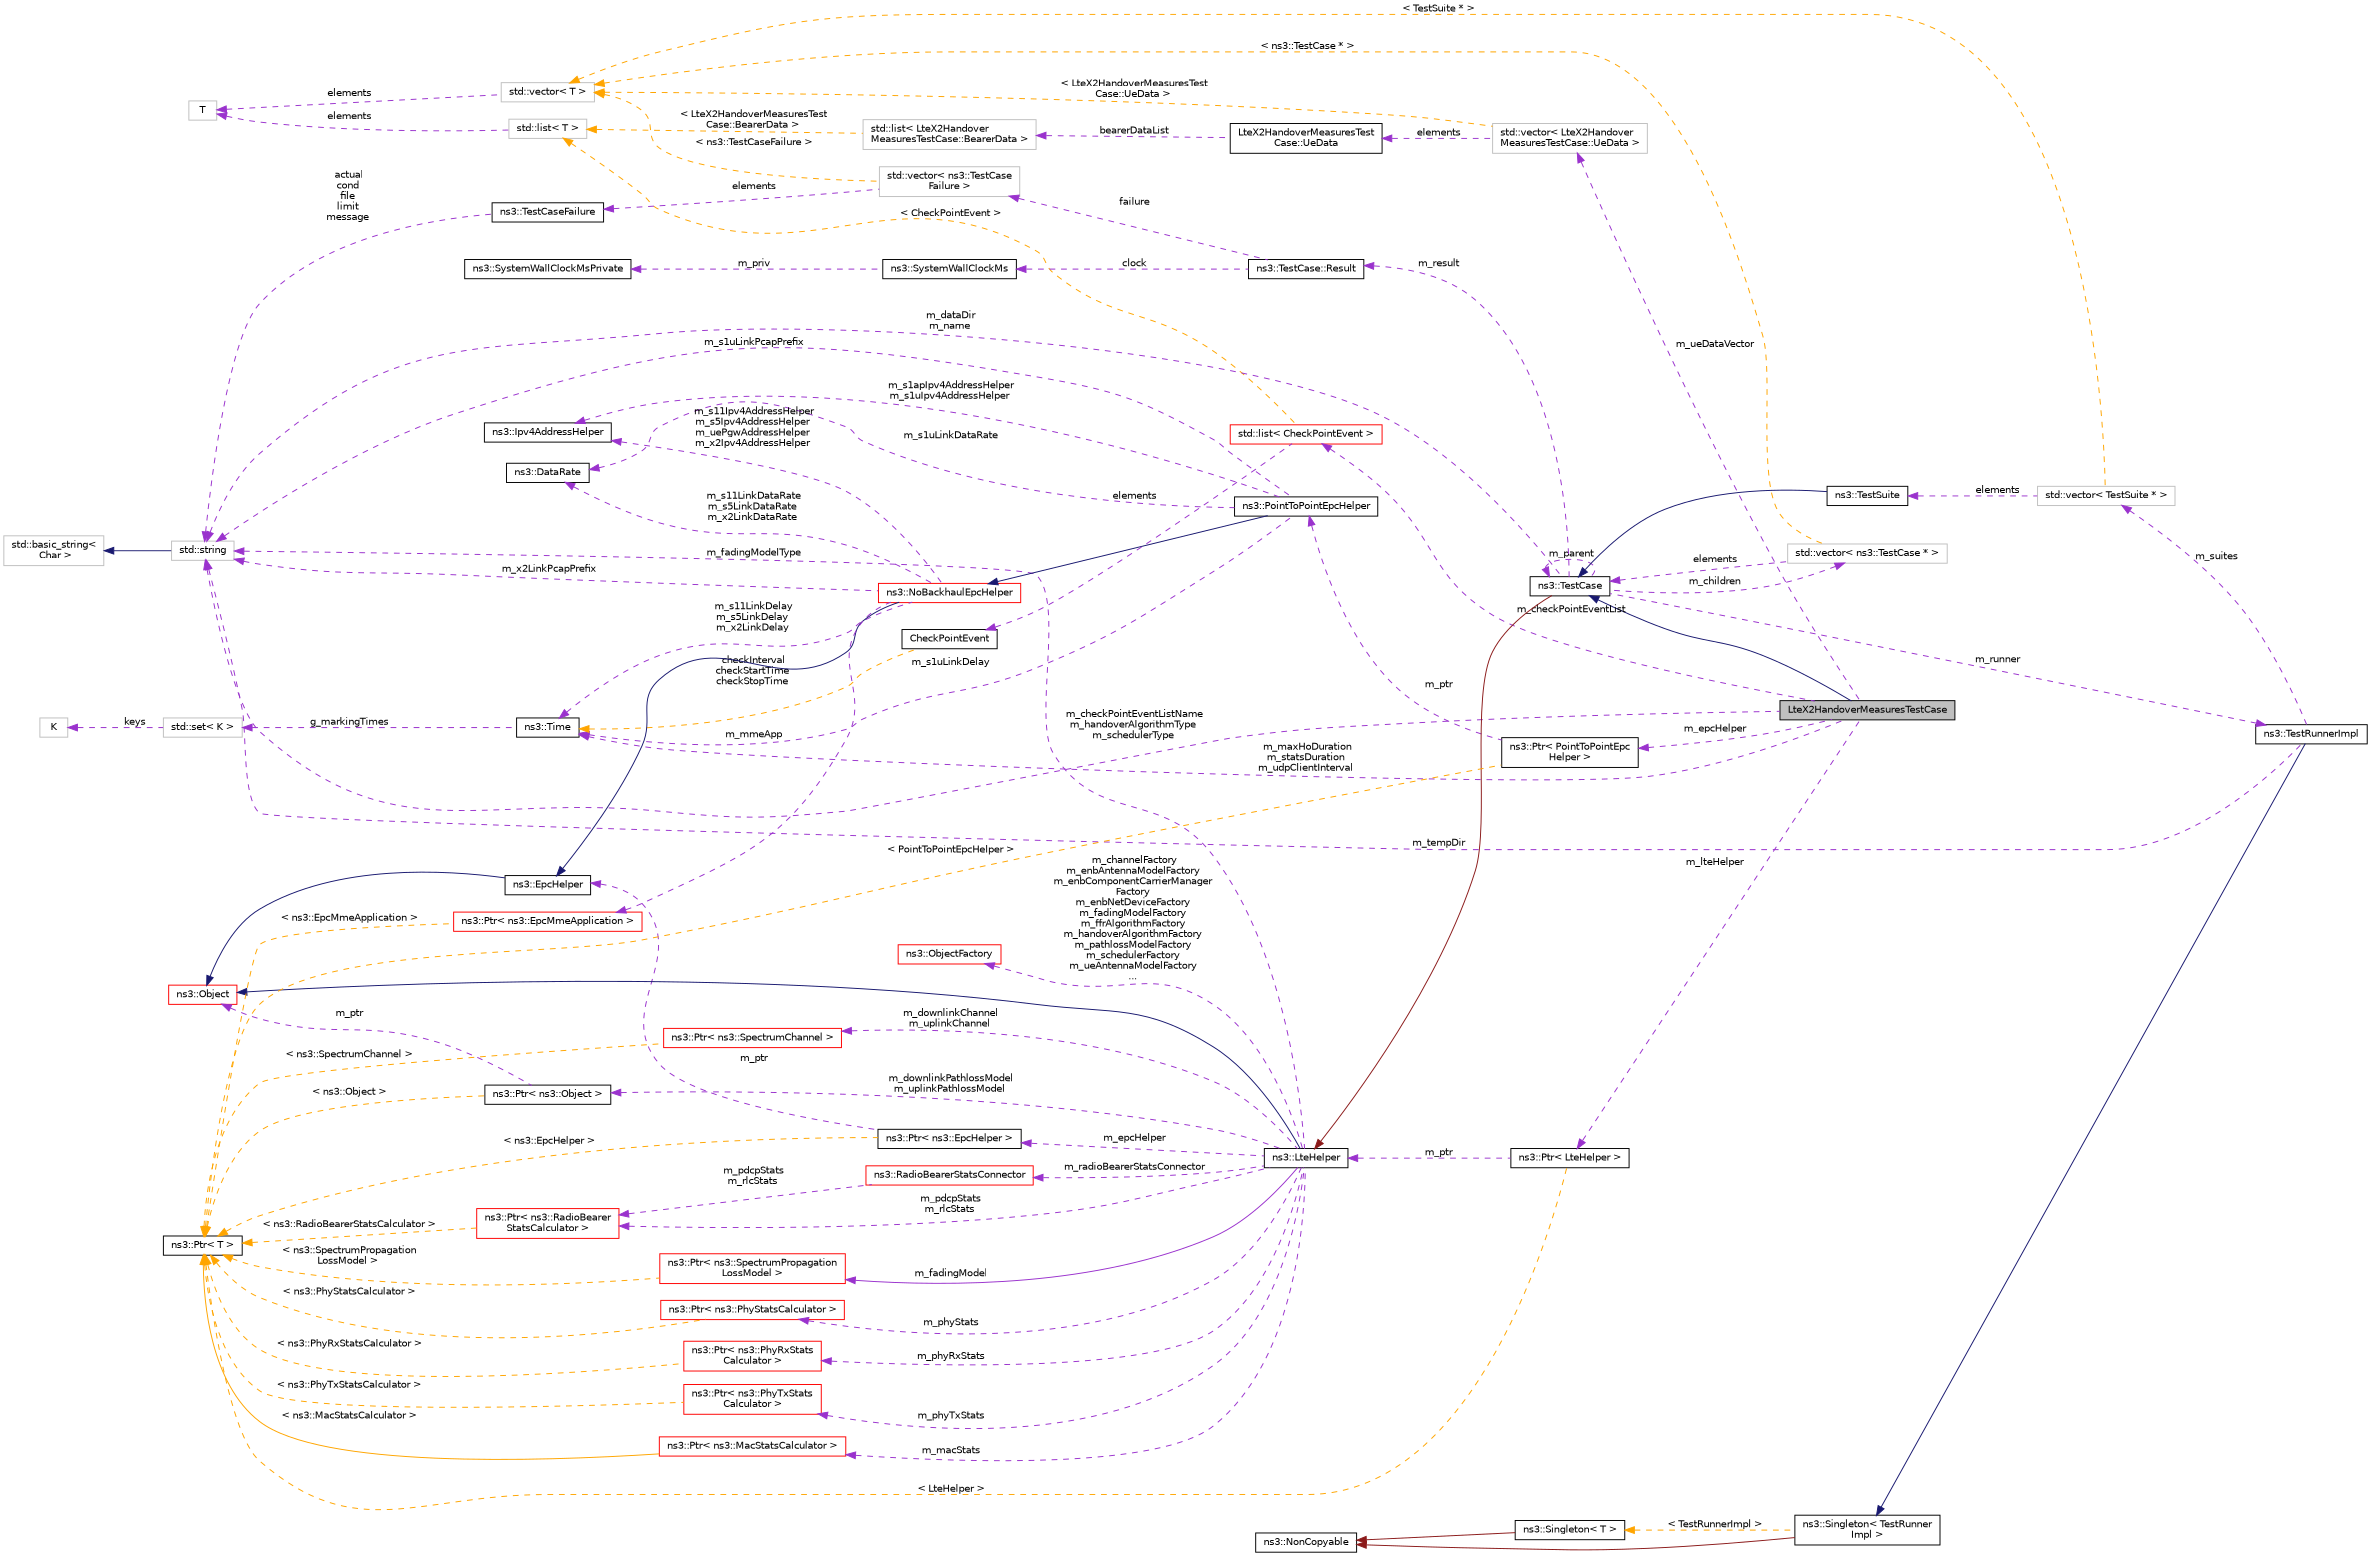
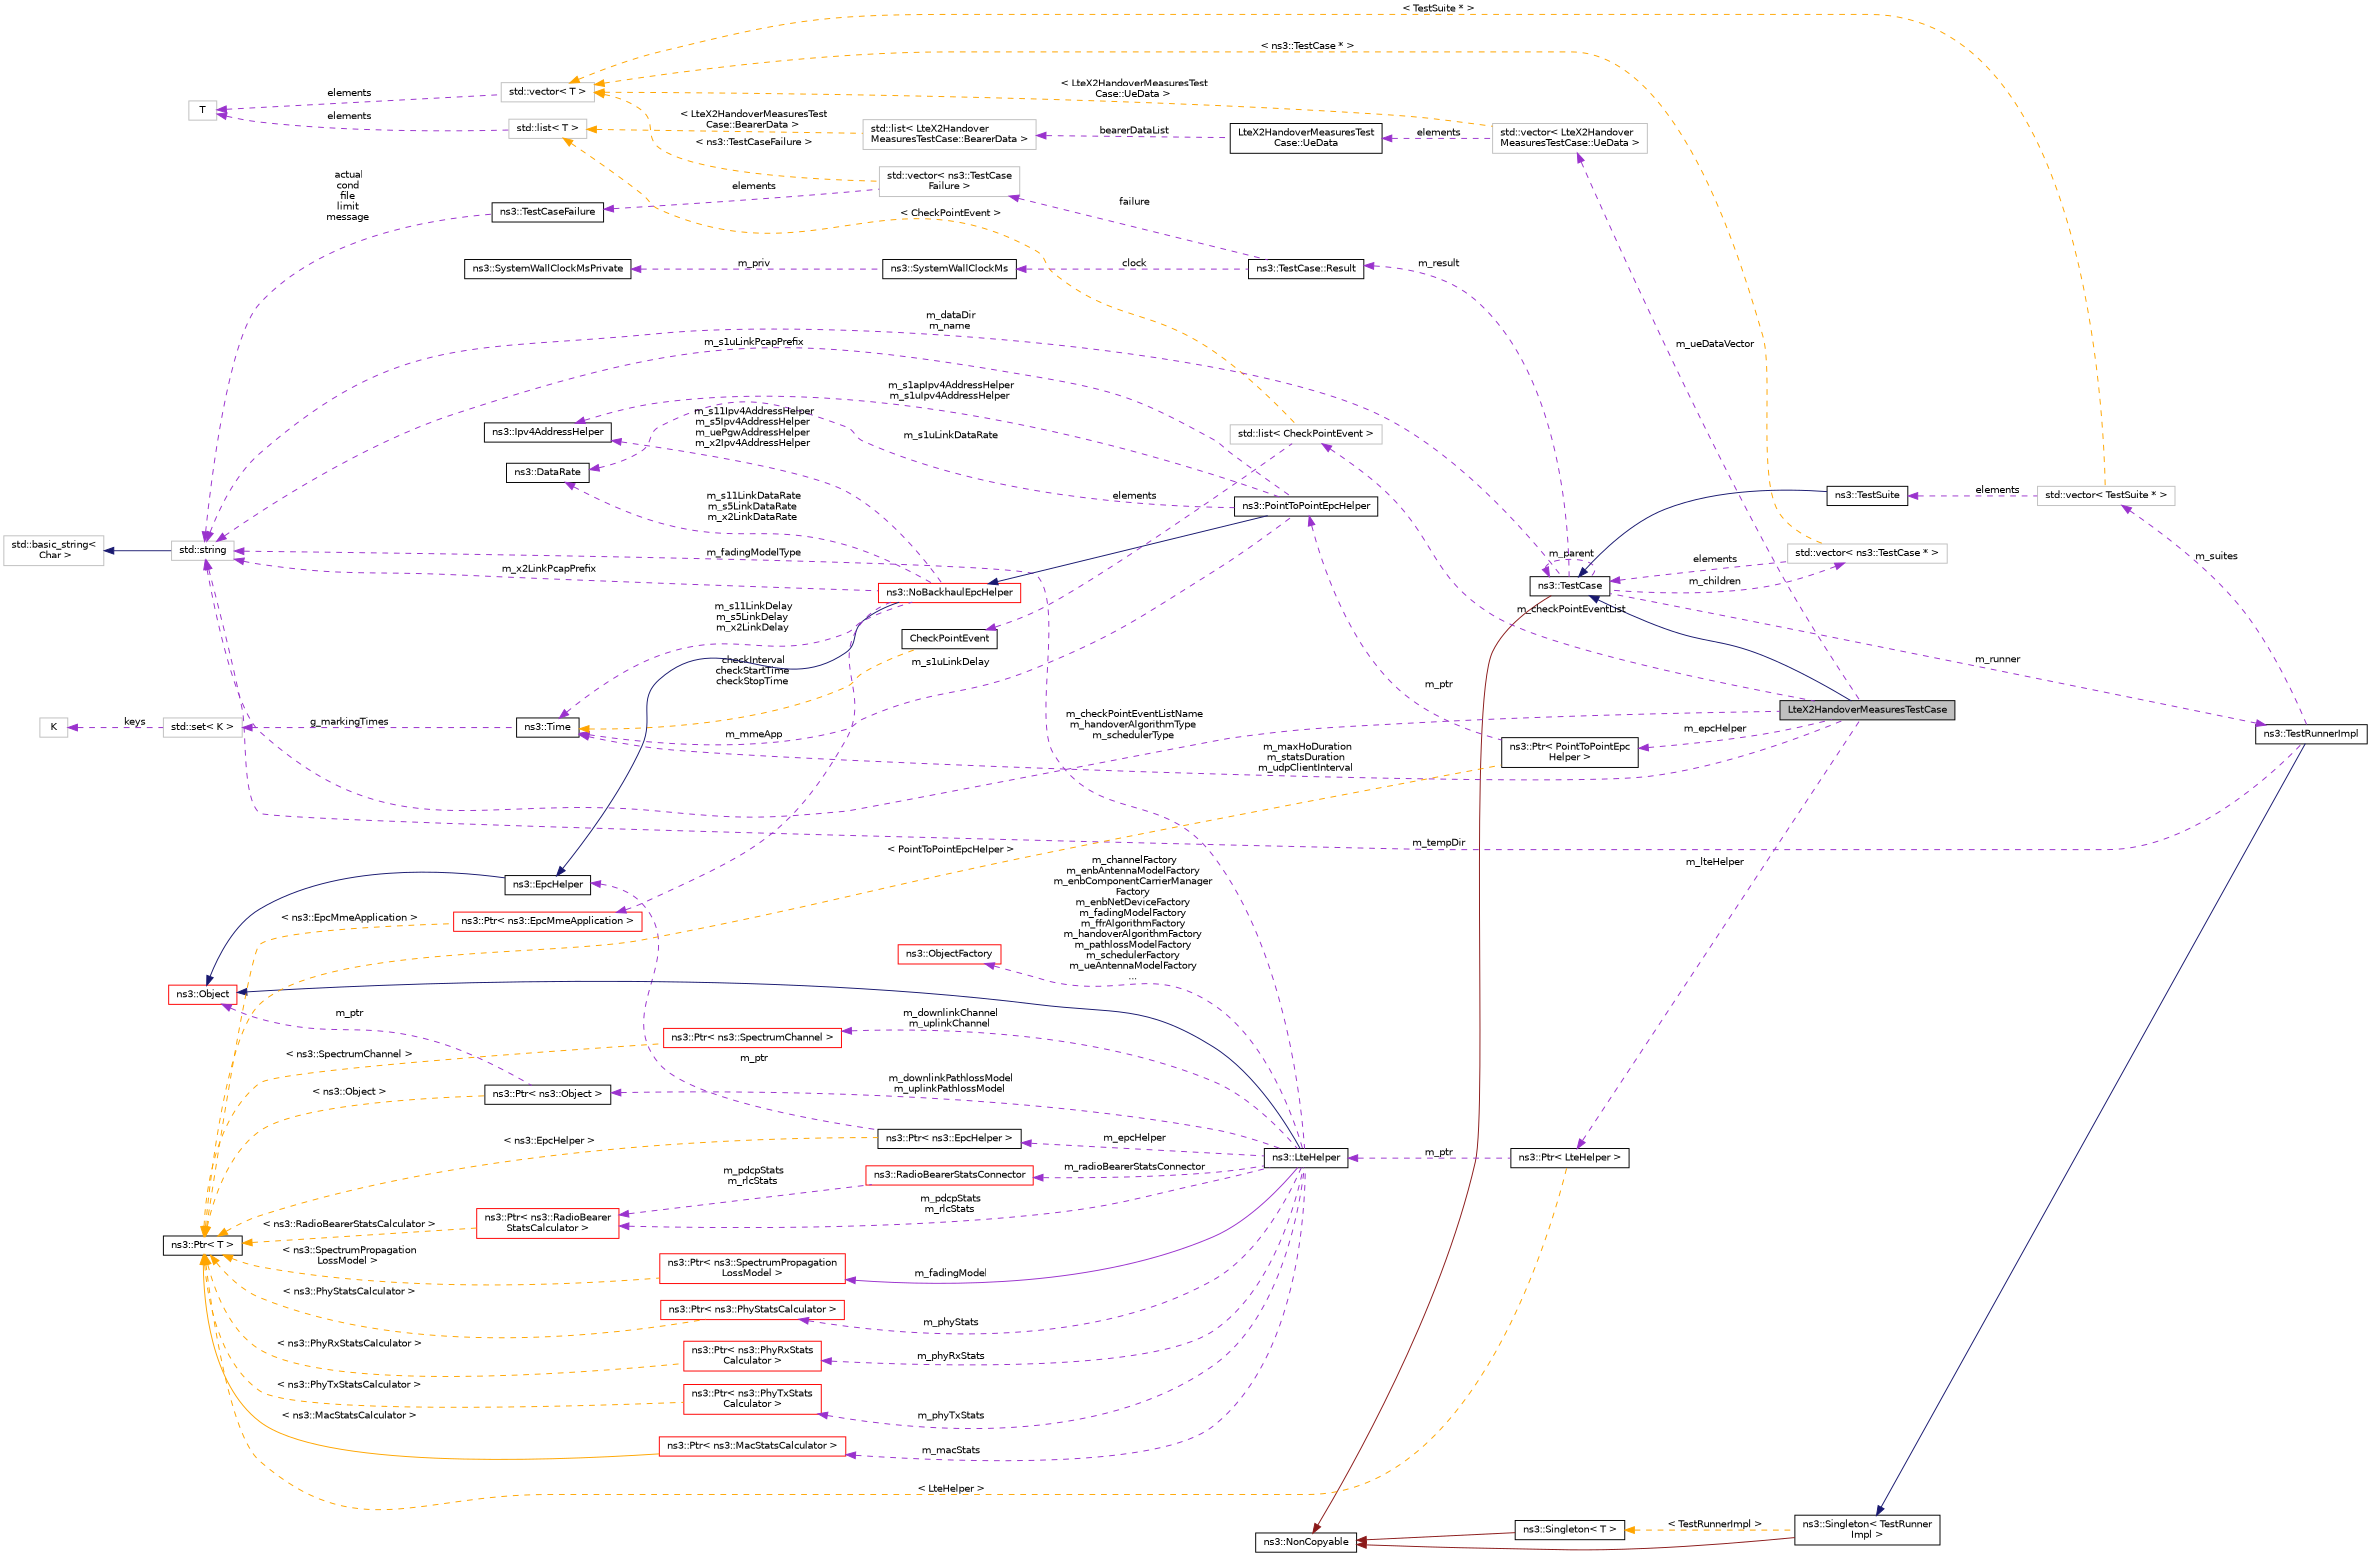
node "std::list< CheckPointEvent >": color red -> grey75
edge "ns3::TestCase" -> "ns3::LteHelper": now "ns3::TestCase" -> "ns3::NonCopyable"
